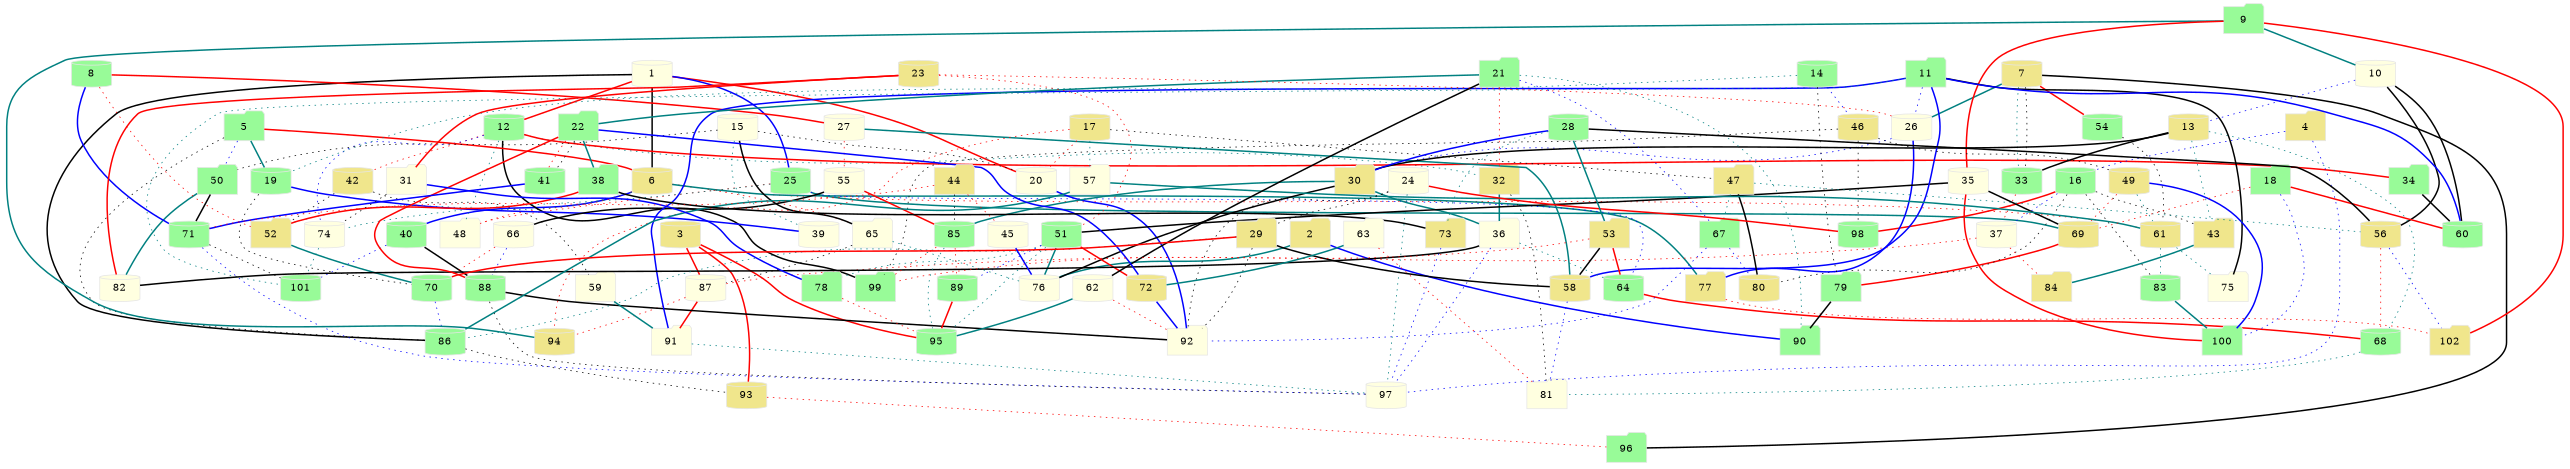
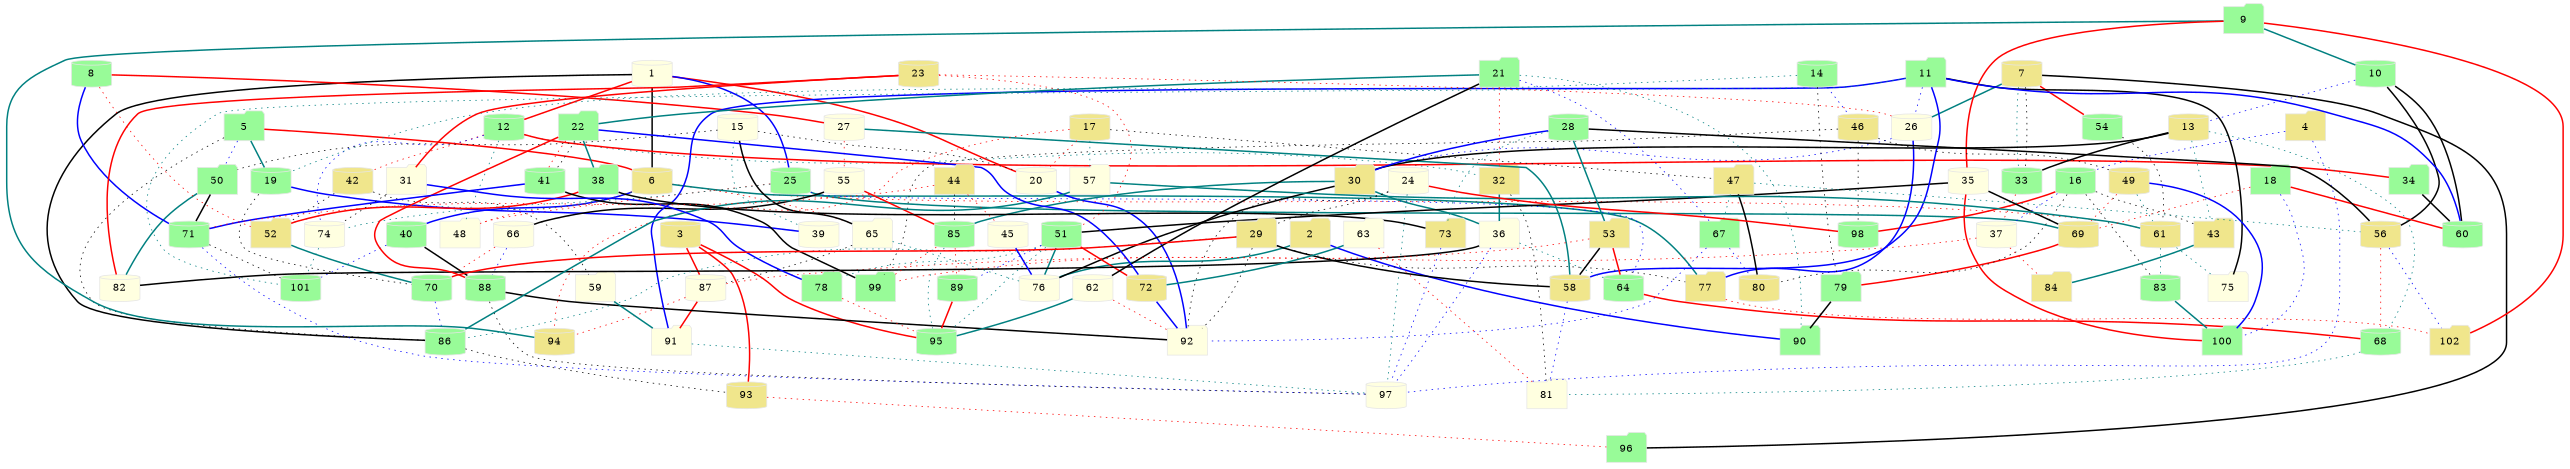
node "10": fillcolor lightyellow -> palegreen
edge "12" -- "99": now "41" -- "99"
edge "29" -- "77": added
